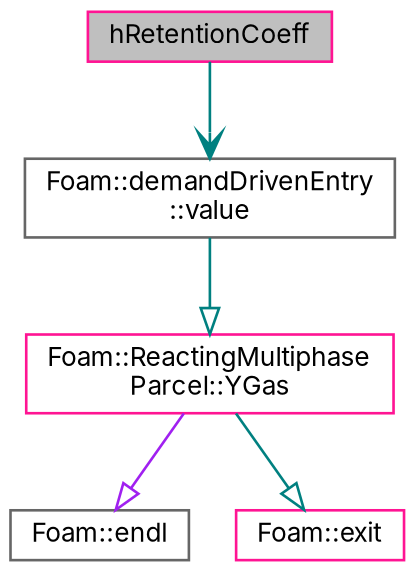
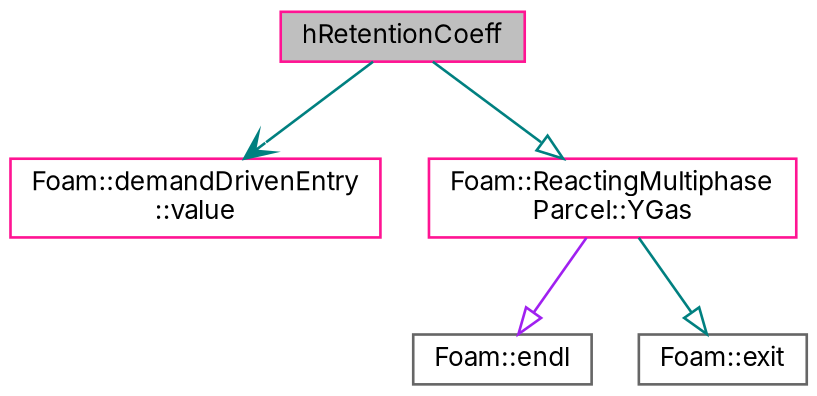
node "Foam::demandDrivenEntry ::value": color gray40 -> deeppink
edge "Foam::demandDrivenEntry ::value" -> "Foam::ReactingMultiphase Parcel::YGas": now "hRetentionCoeff" -> "Foam::ReactingMultiphase Parcel::YGas"
node "Foam::exit": color deeppink -> gray40
